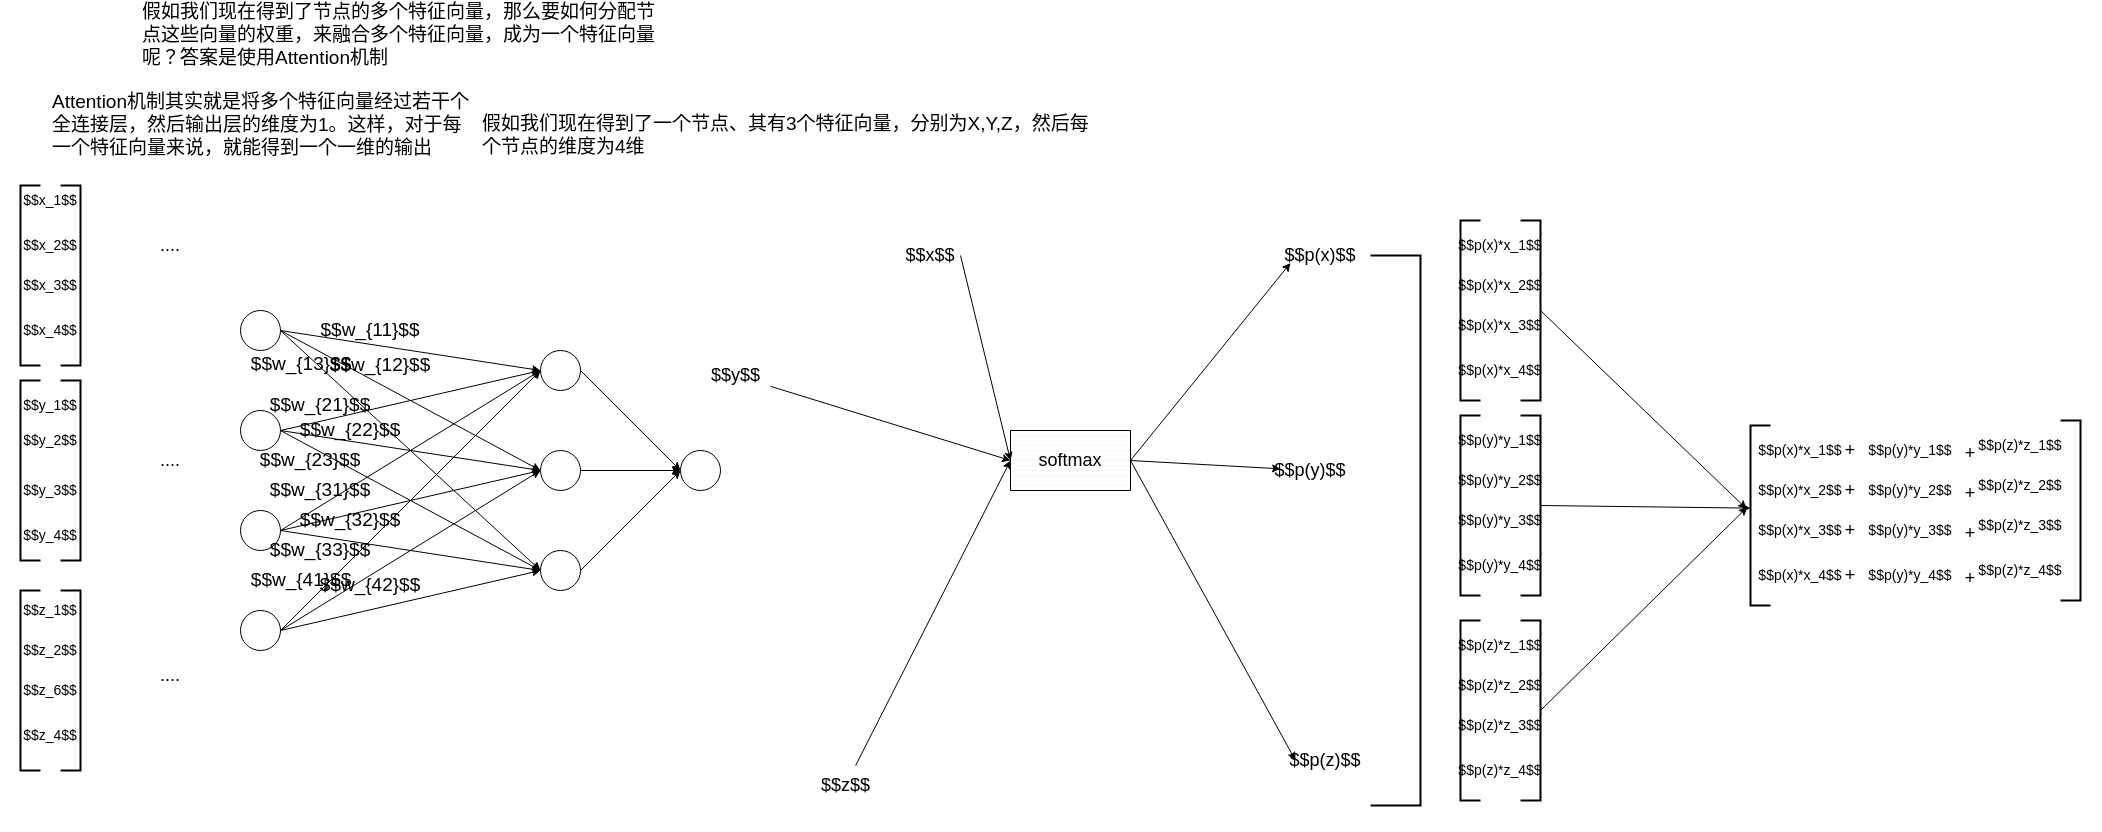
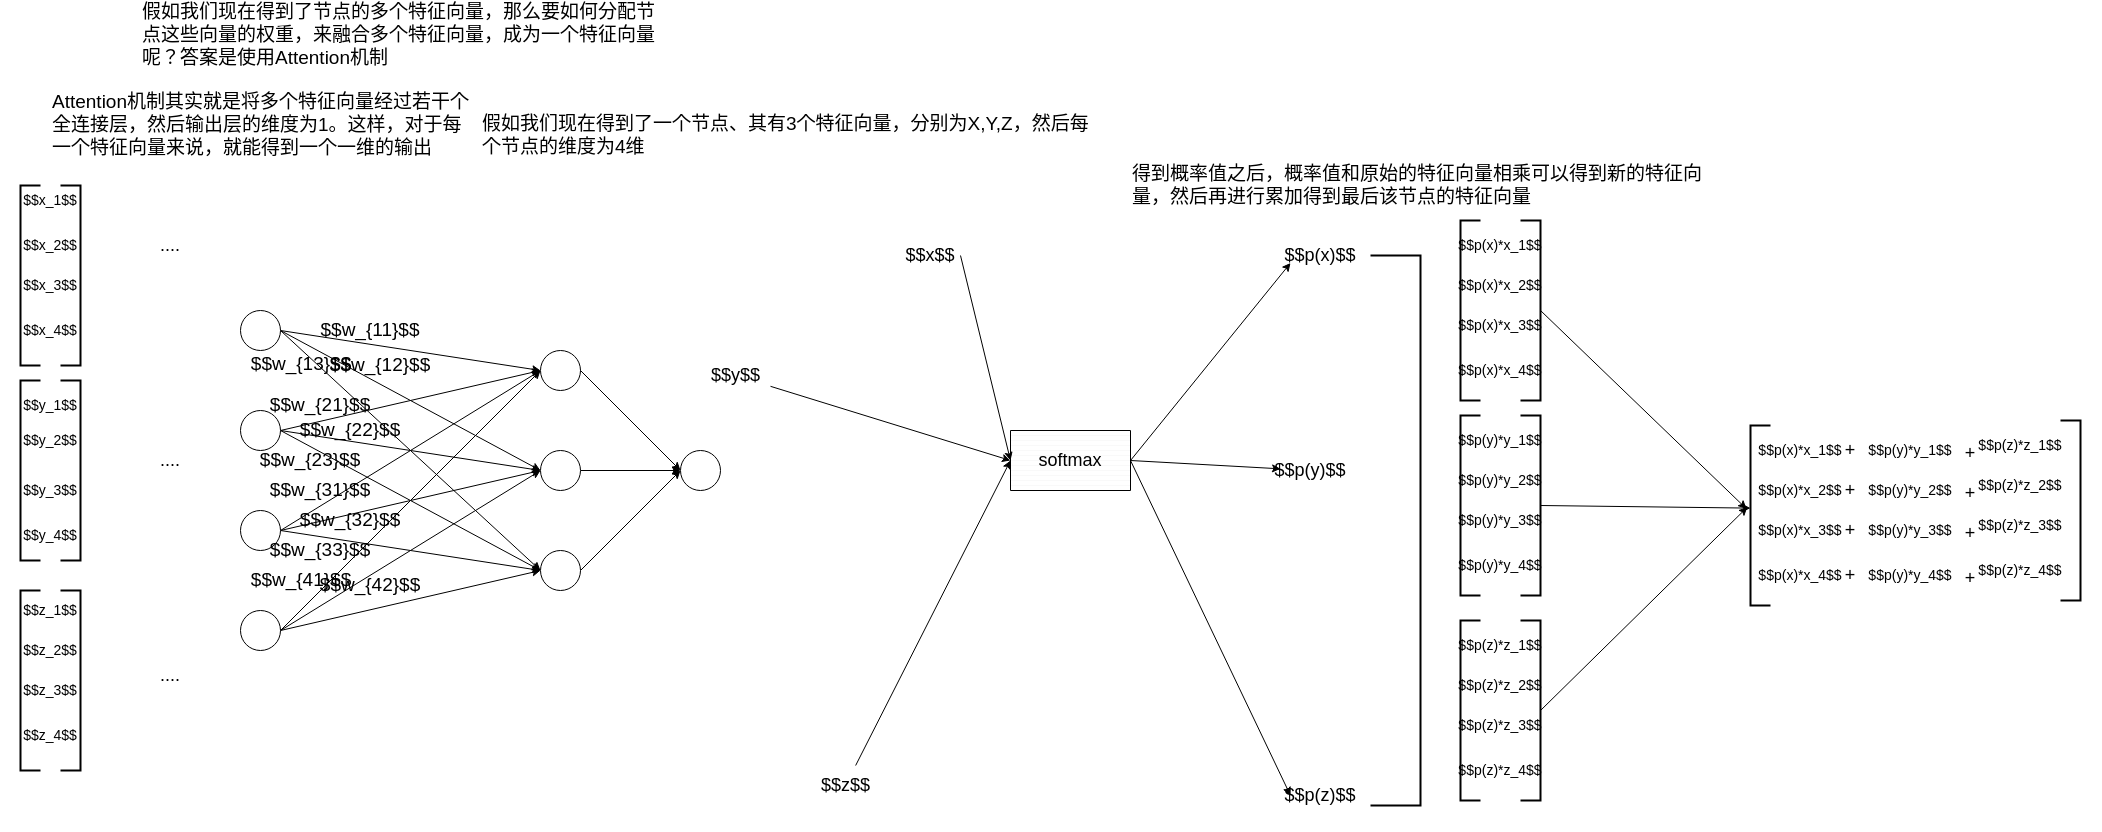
node "得到概率值之后，概率值和原始的特征向量相乘可以得到新的特征向量，然后再进行累加得到最后该节点的特征向量": added
node "$$z_6$$": label "$$z_6$$" -> "$$z_3$$"
node "$$p(z)$$": moved (1326, 761) -> (1321, 796)
